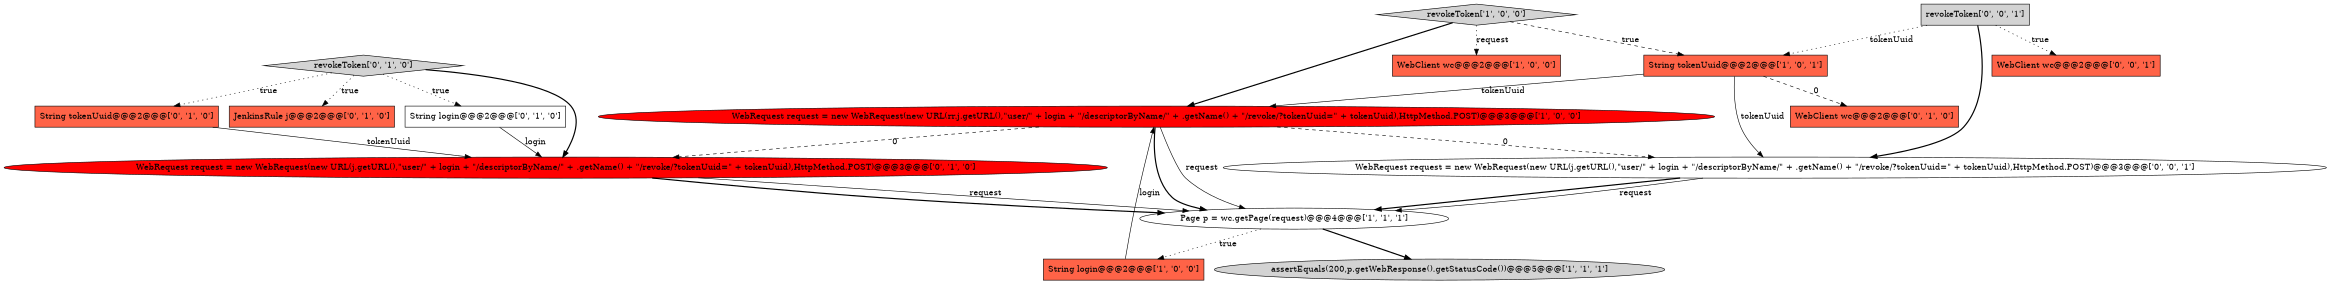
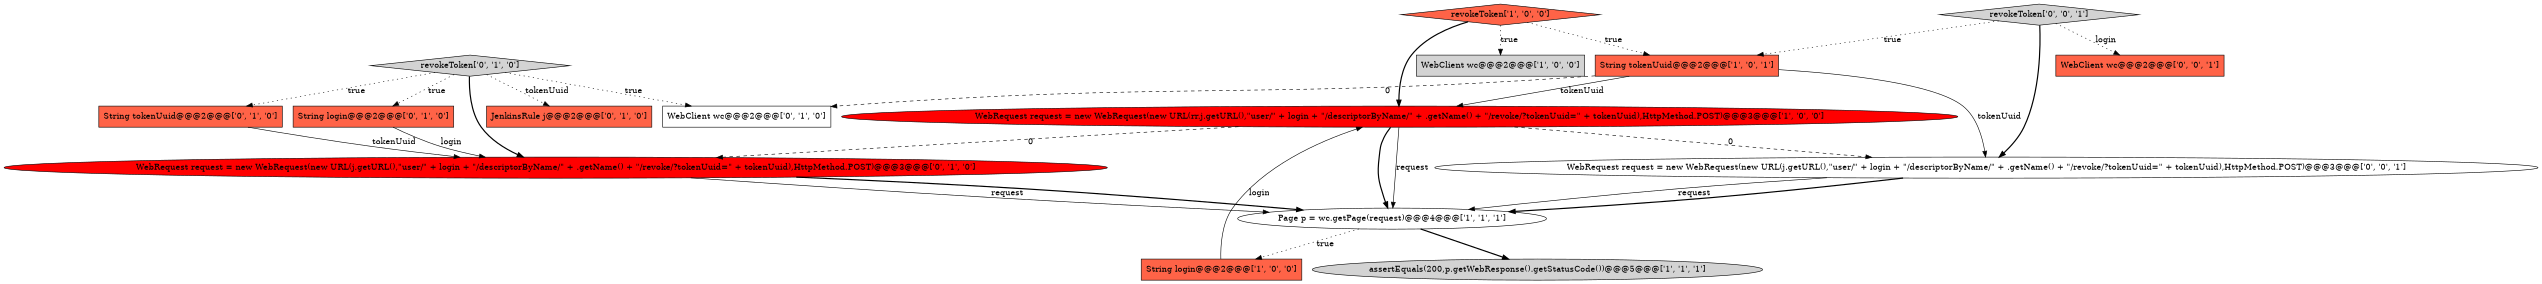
node "revokeToken['1', '0', '0']": fillcolor lightgray -> tomato
node "revokeToken['0', '0', '1']": shape box -> diamond
edge "revokeToken['1', '0', '0']" -> "String tokenUuid@@@2@@@['1', '0', '1']": style dashed -> dotted
edge "revokeToken['1', '0', '0']" -> "WebClient wc@@@2@@@['1', '0', '0']": label "request" -> "true"
edge "revokeToken['0', '0', '1']" -> "String tokenUuid@@@2@@@['1', '0', '1']": label "tokenUuid" -> "true"
edge "revokeToken['0', '0', '1']" -> "WebClient wc@@@2@@@['0', '0', '1']": label "true" -> "login"
node "WebClient wc@@@2@@@['1', '0', '0']": fillcolor tomato -> lightgray
edge "revokeToken['0', '1', '0']" -> "WebClient wc@@@2@@@['0', '1', '0']": added, label "true"
edge "revokeToken['0', '1', '0']" -> "JenkinsRule j@@@2@@@['0', '1', '0']": label "true" -> "tokenUuid"
node "String login@@@2@@@['0', '1', '0']": fillcolor white -> tomato
node "WebClient wc@@@2@@@['0', '1', '0']": fillcolor tomato -> white
